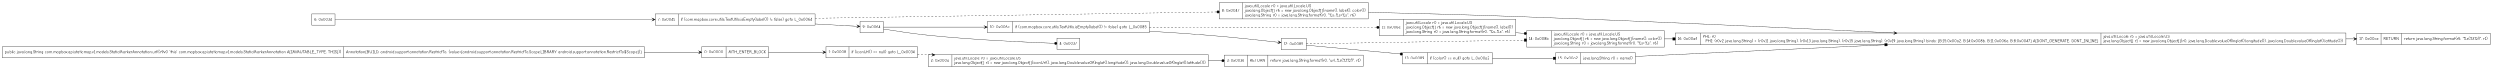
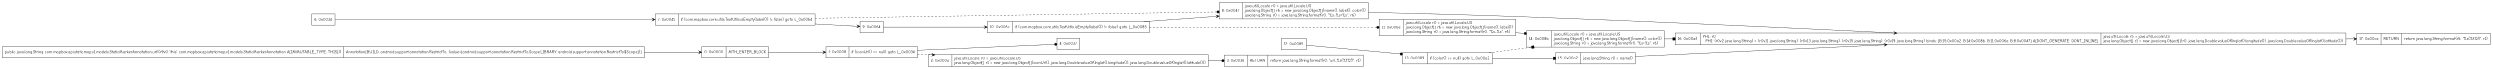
edge "10: 0x006c" -> "12: 0x0085": now "10: 0x006c" -> "8: 0x0047"
edge "9: 0x0064" -> "4: 0x0037": now "1: 0x0008" -> "4: 0x0037"
edge "12: 0x0085" -> "14: 0x008b": now "13: 0x0089" -> "14: 0x008b"
edge "15: 0x00a2" -> "16: 0x00a6": arrowhead box -> vee
